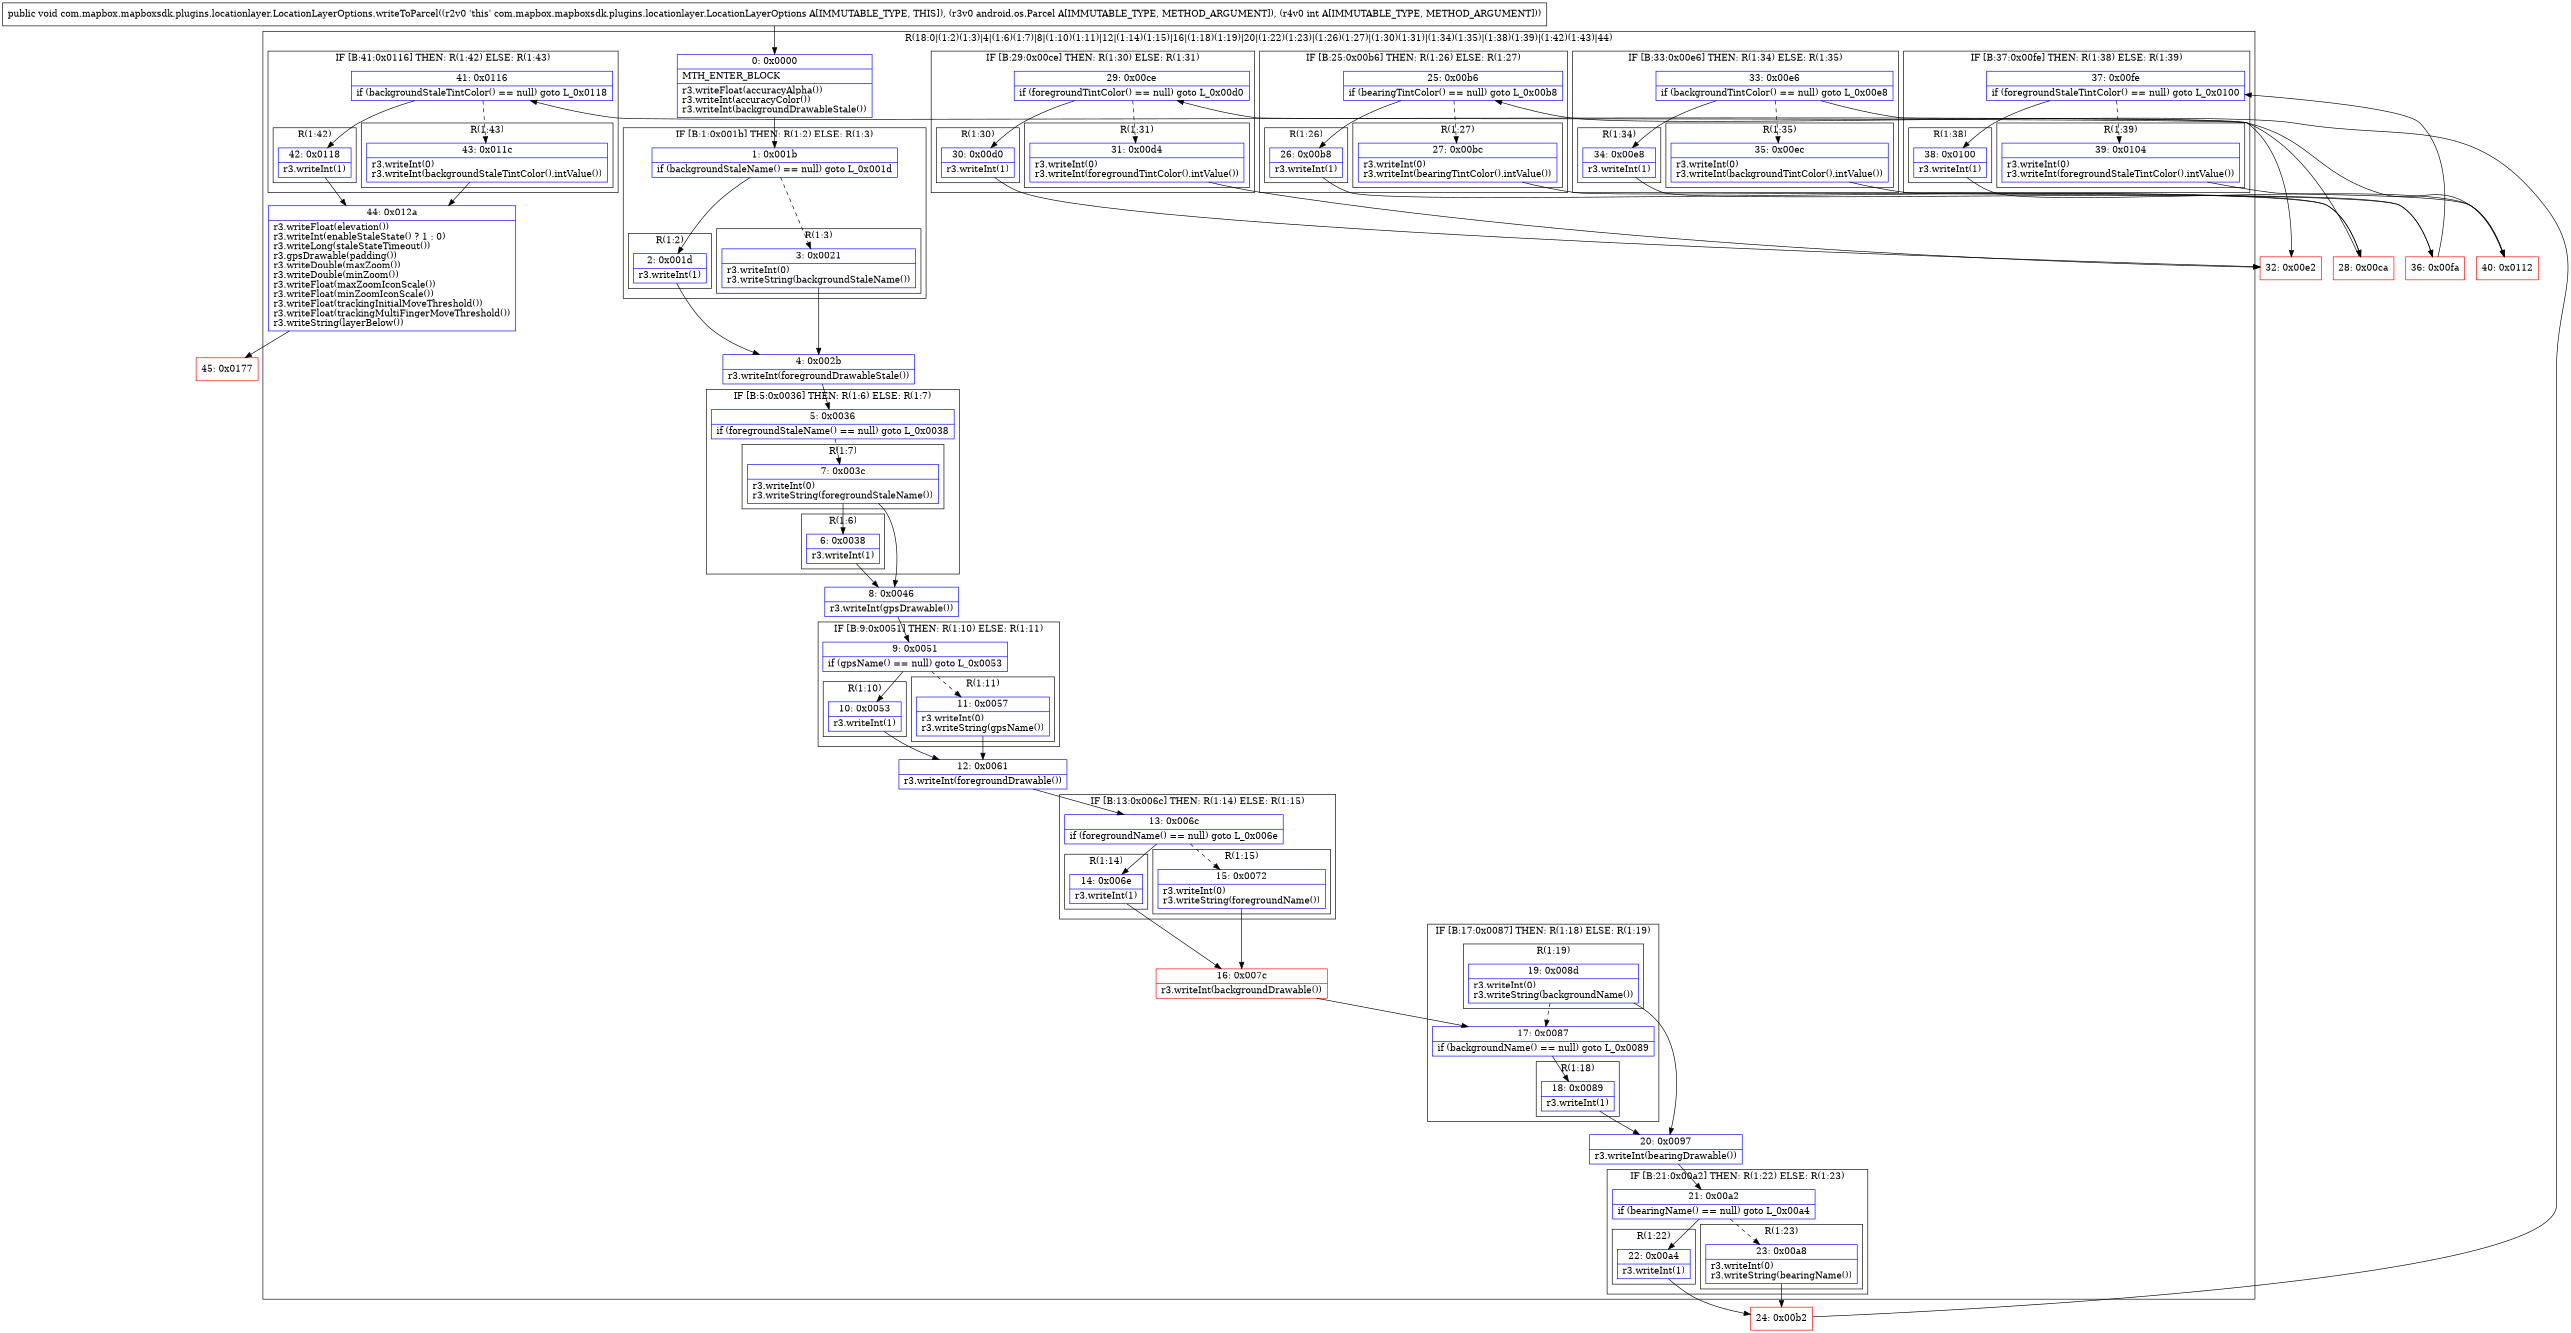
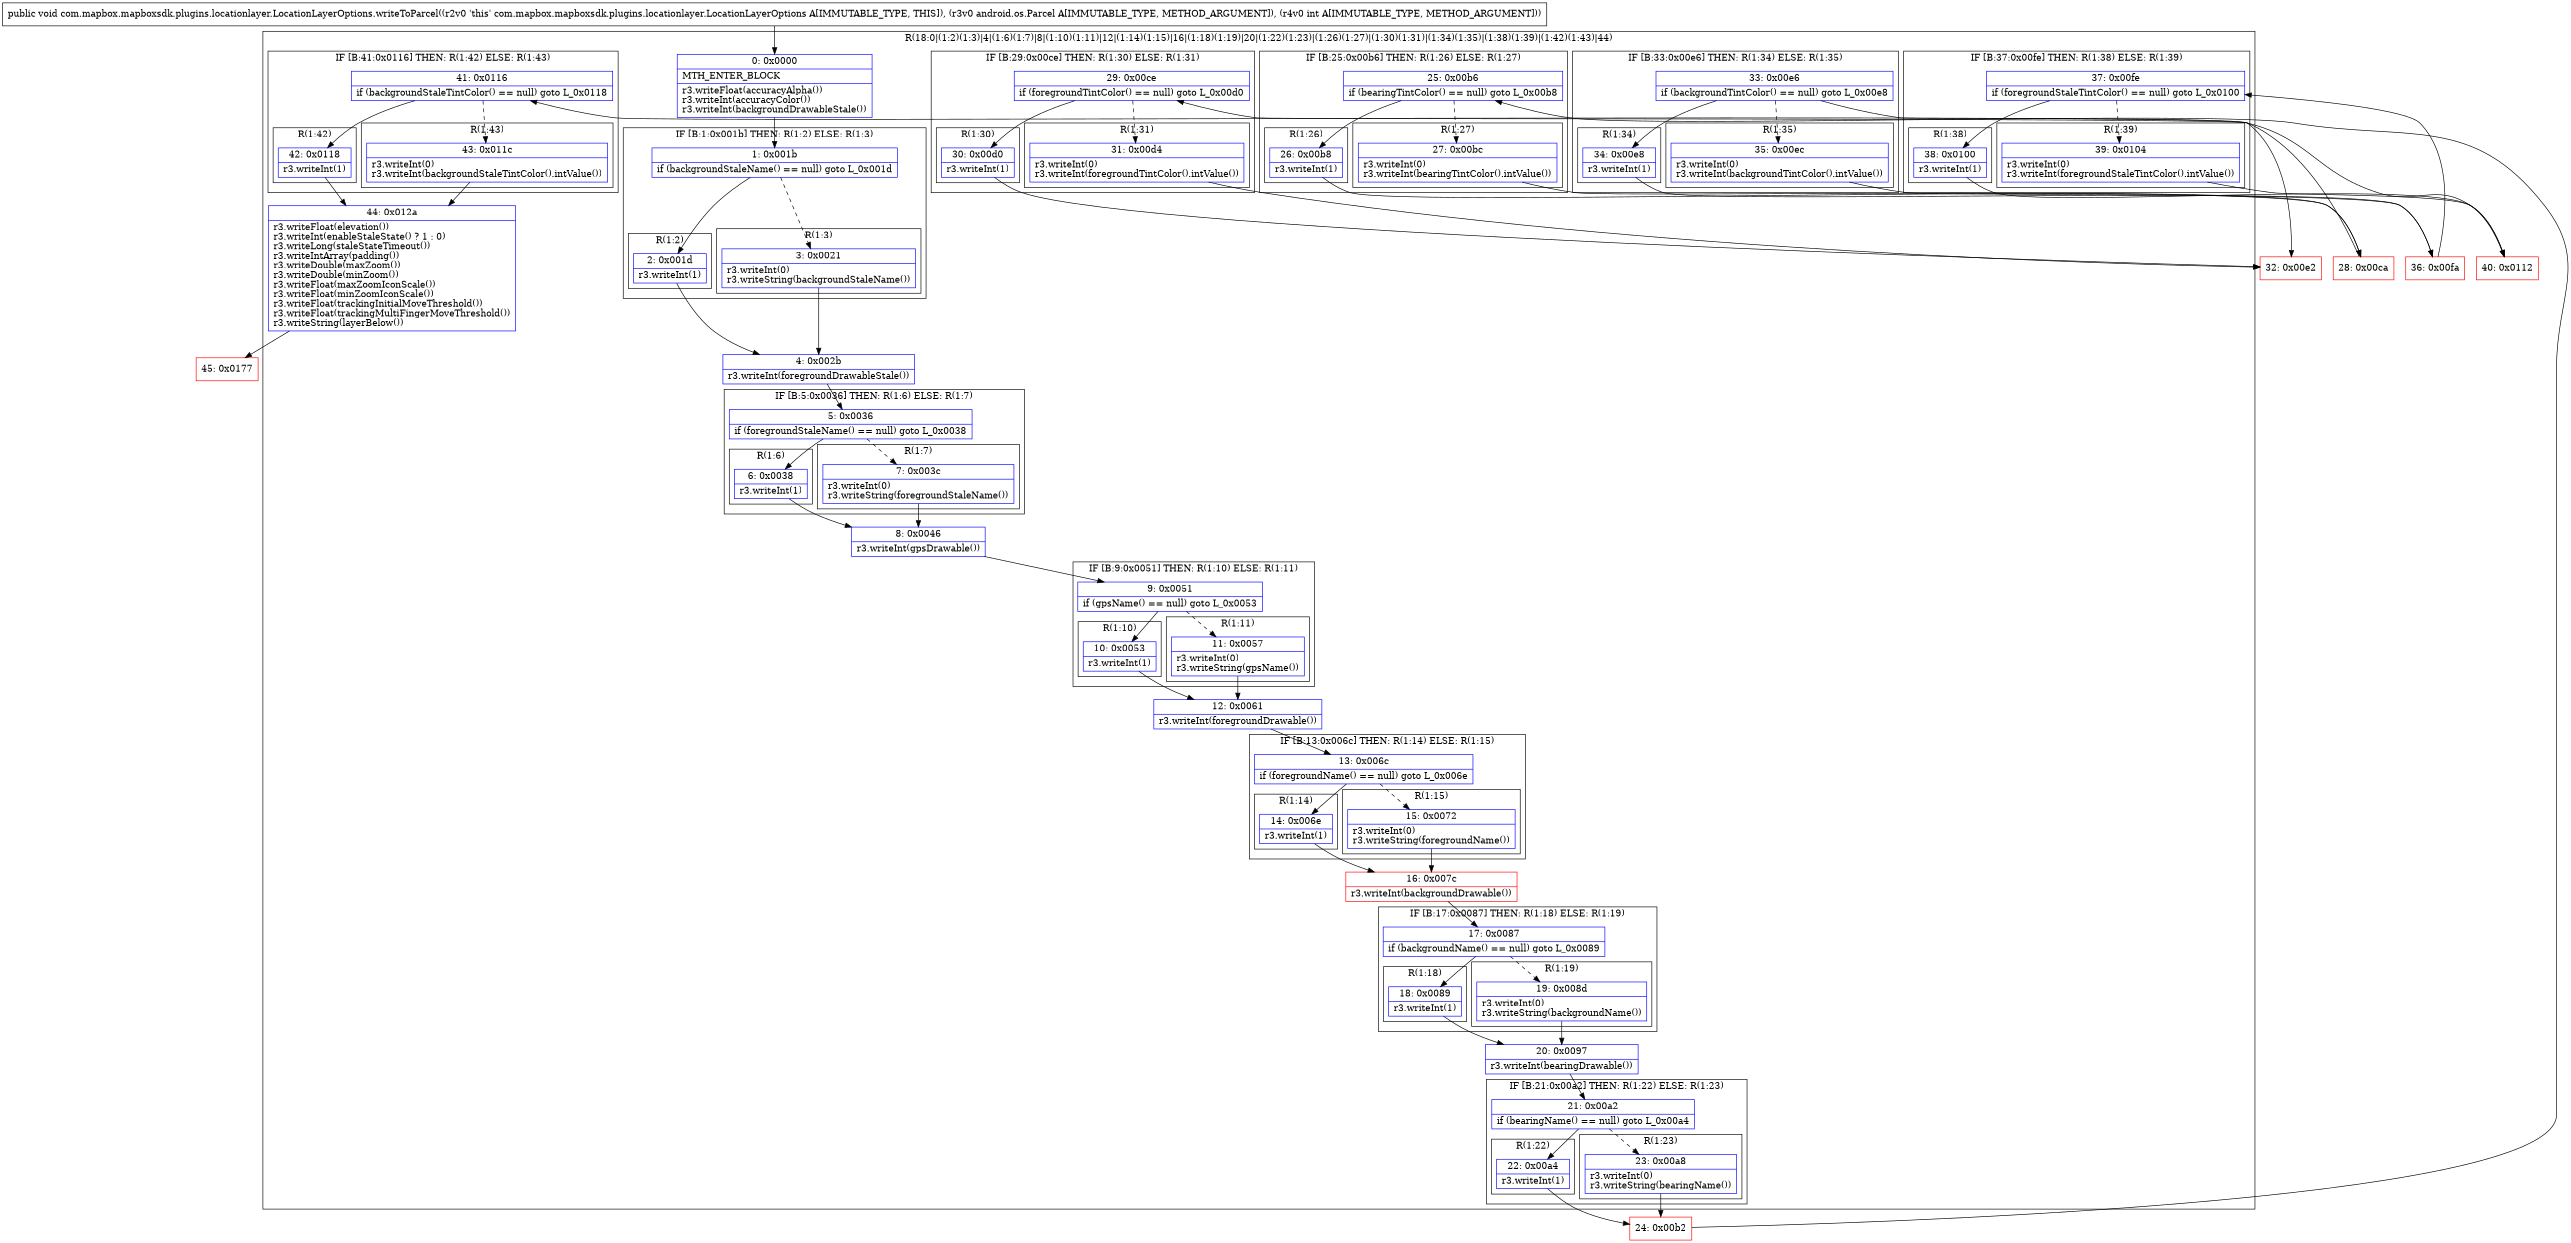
node "44: 0x012a": text "r3.gpsDrawable(padding())" -> "r3.writeIntArray(padding())"
edge "7: 0x003c" -> "6: 0x0038": now "5: 0x0036" -> "6: 0x0038"
edge "19: 0x008d" -> "17: 0x0087": reversed
